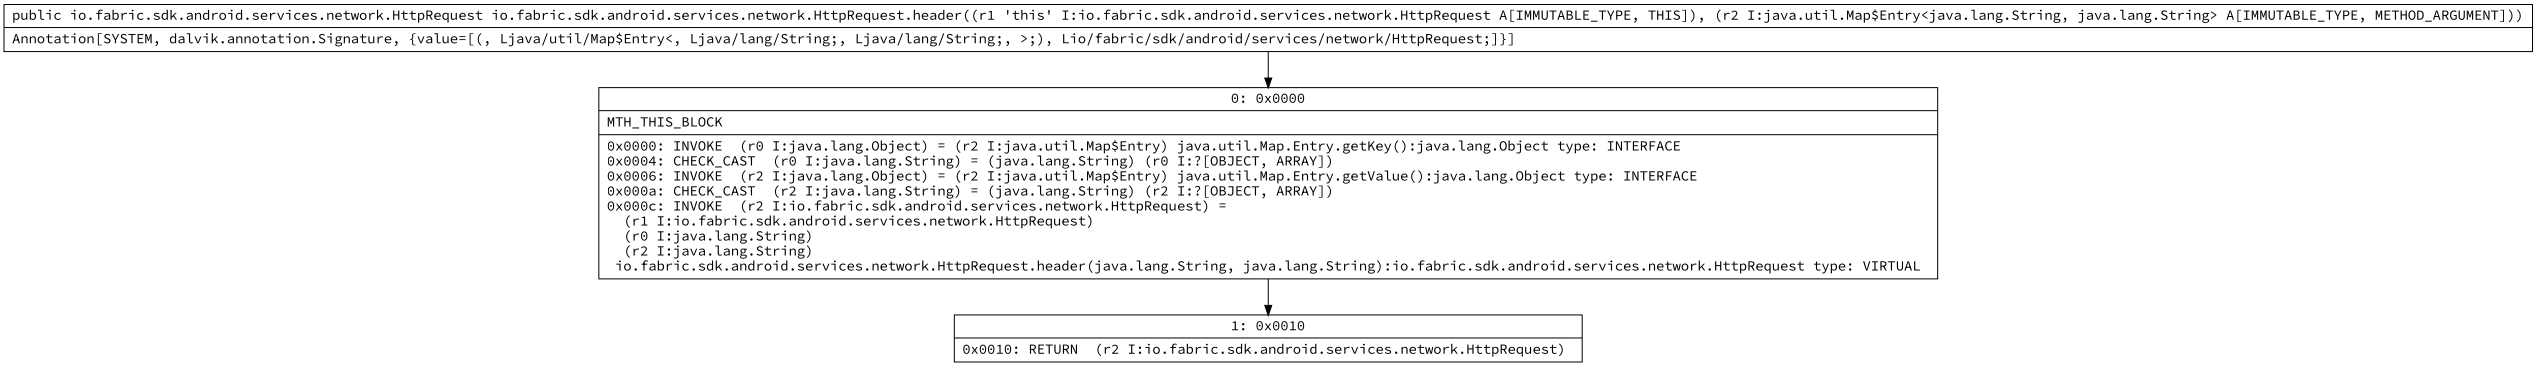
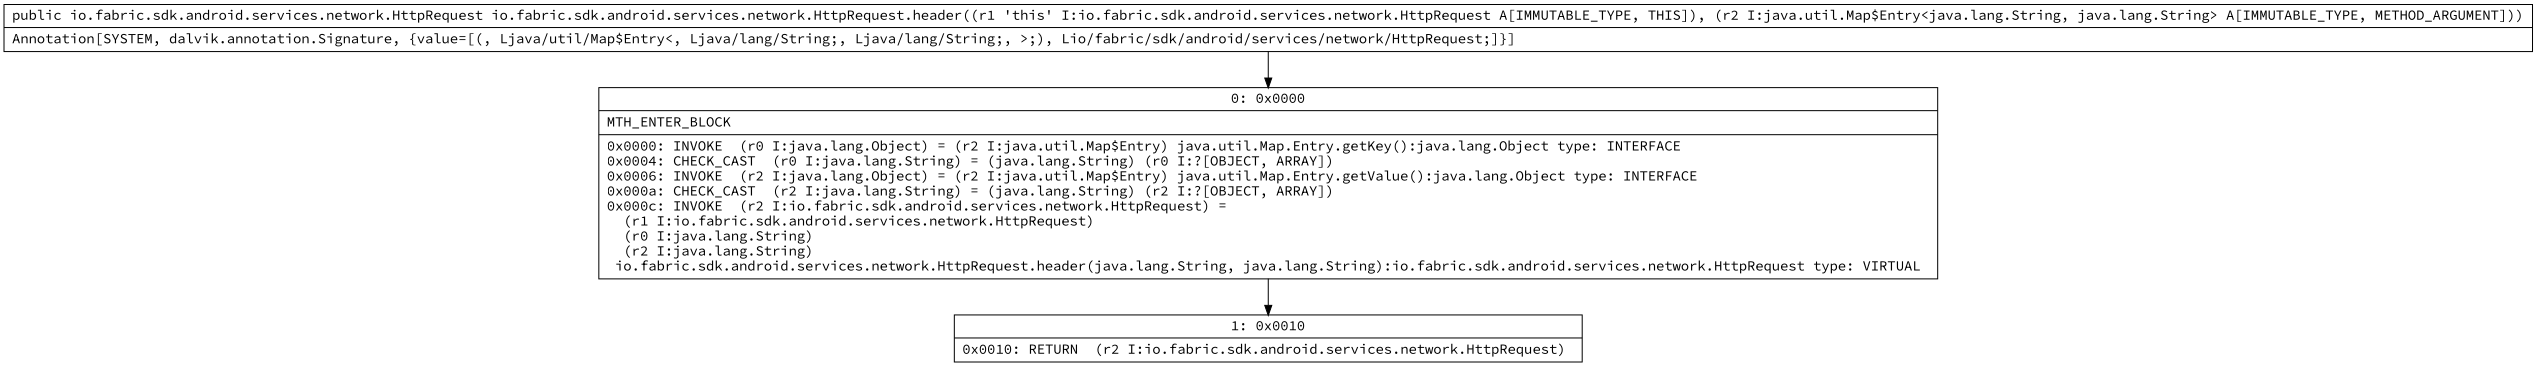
node "0: 0x0000": text "MTH_THIS_BLOCK" -> "MTH_ENTER_BLOCK"
